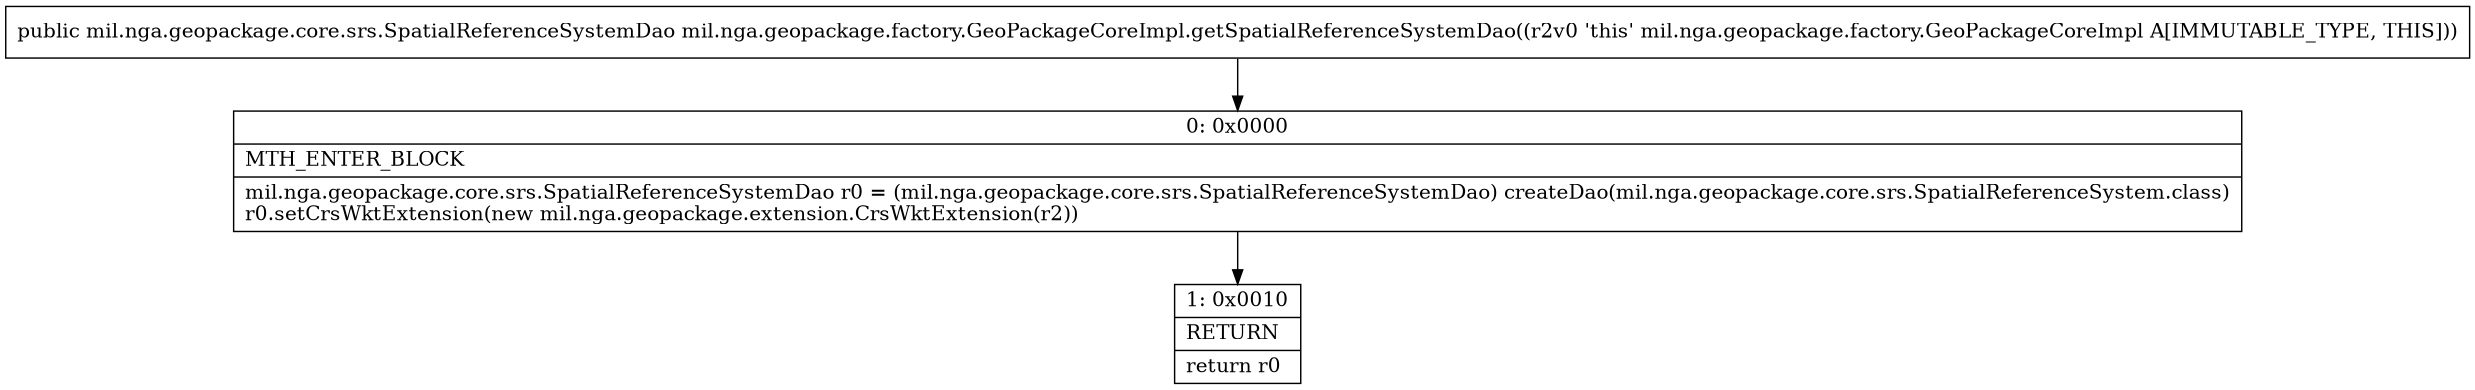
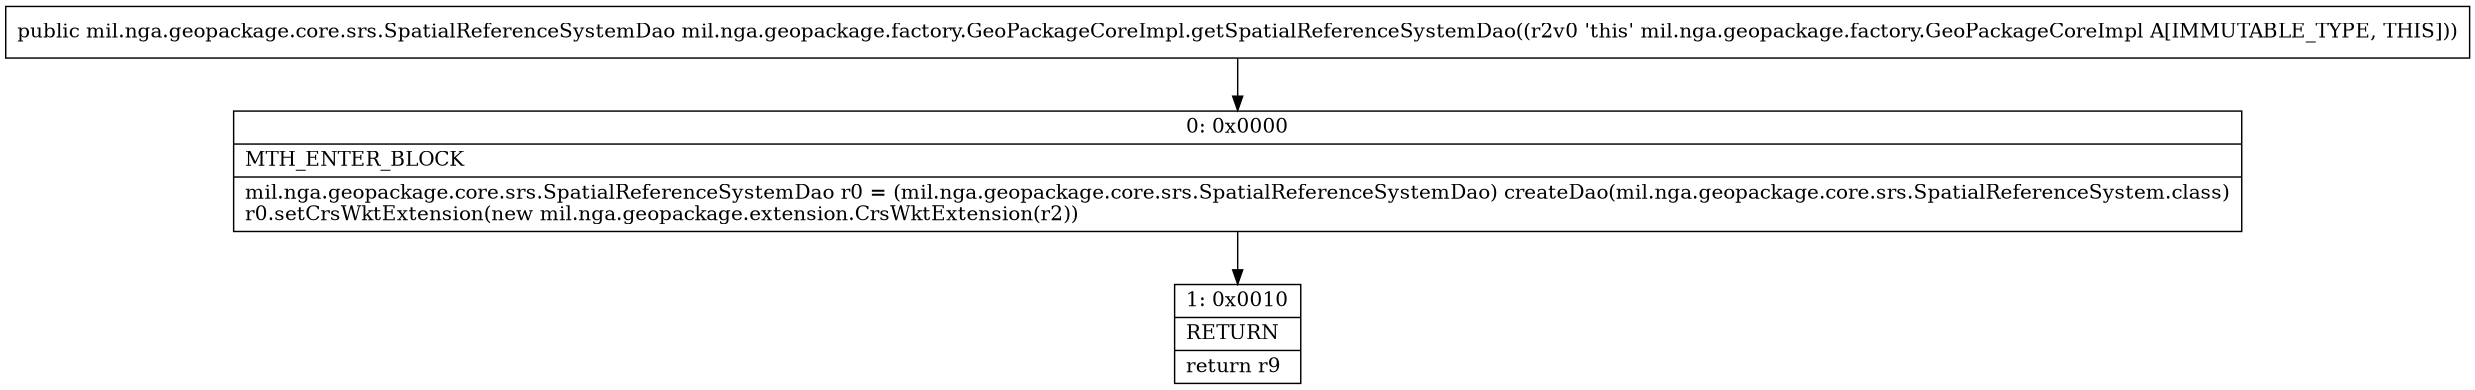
node "1: 0x0010": text "return r0" -> "return r9"
